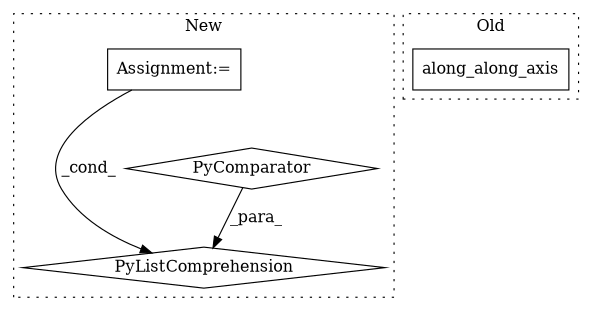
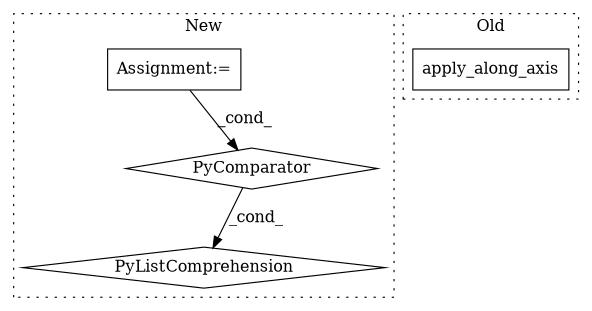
node "along_along_axis": label "along_along_axis" -> "apply_along_axis"
edge "Assignment:=" -> "PyListComprehension": now "Assignment:=" -> "PyComparator"
edge "PyComparator" -> "PyListComprehension": label "_para_" -> "_cond_"
